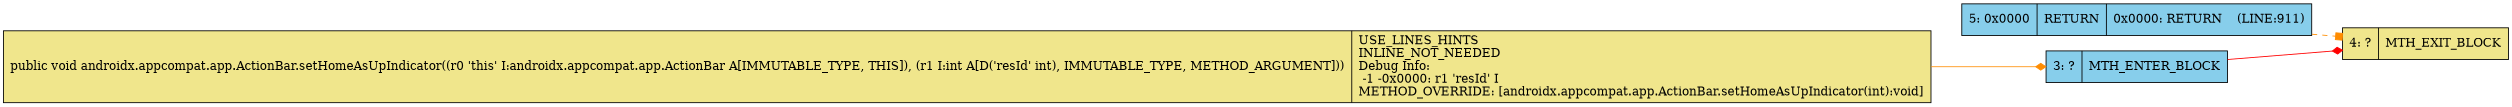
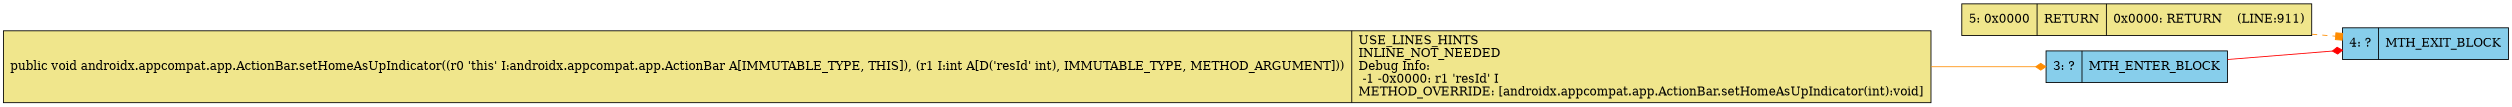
node "5: 0x0000": fillcolor skyblue -> khaki
node "4: ?": fillcolor khaki -> skyblue
